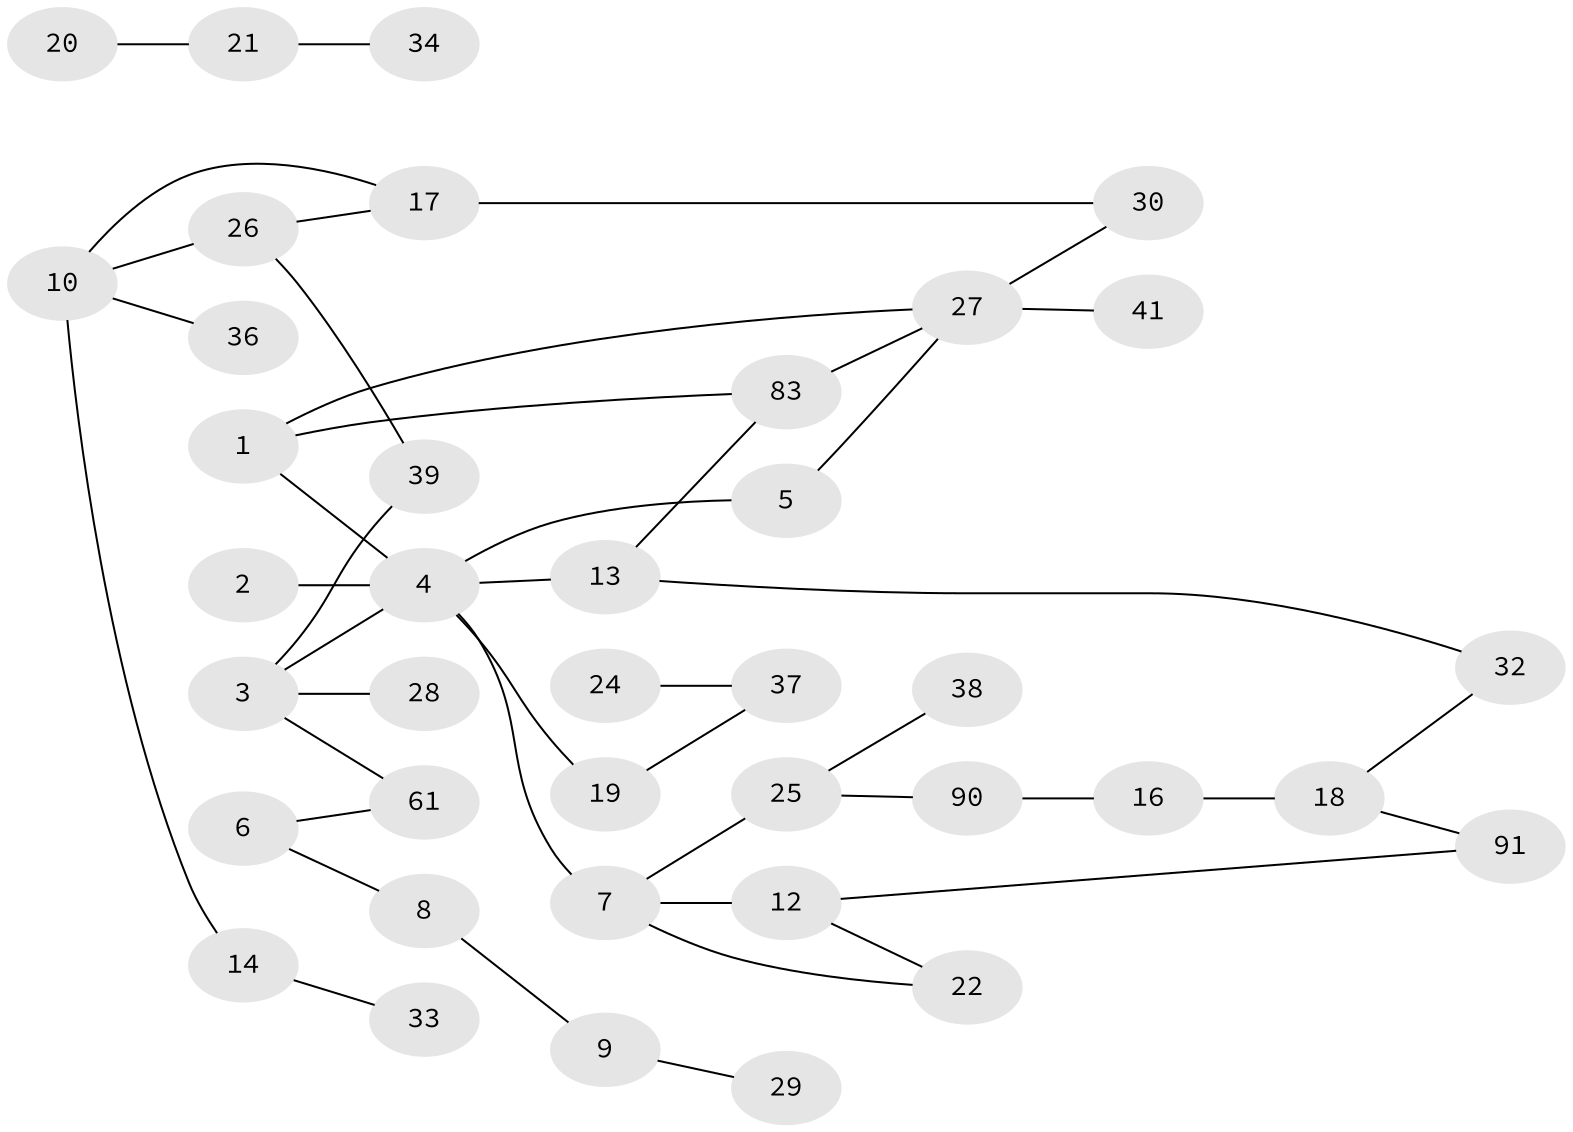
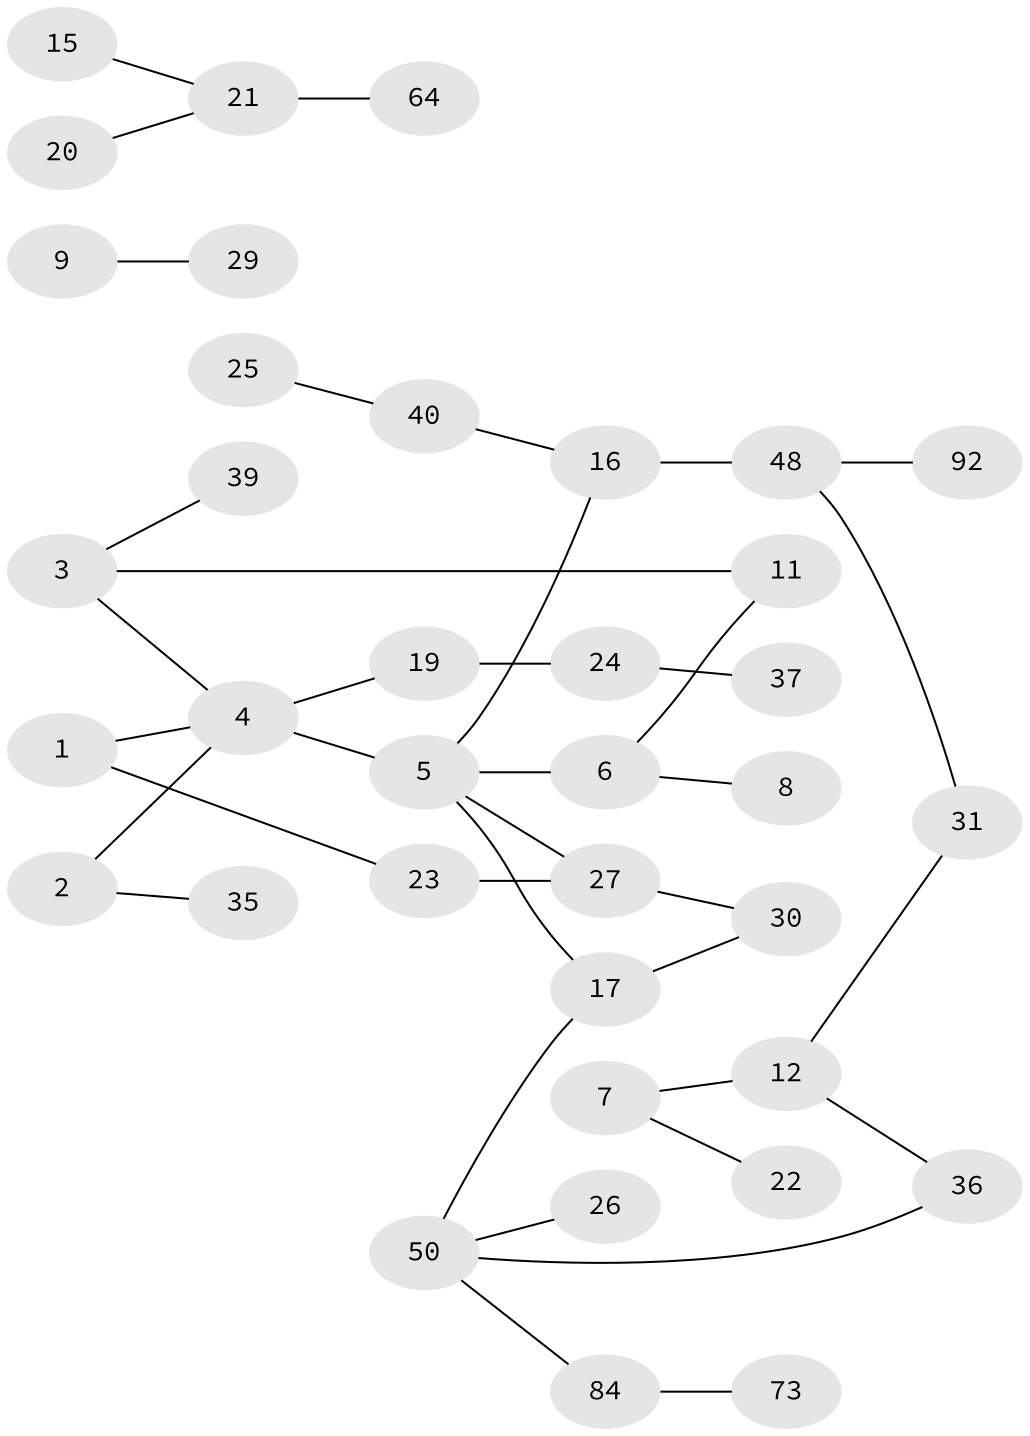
node "15": added
node "34": label "34" -> "64"
edge "17" -- "26": now "17" -- "5"
node "10": label "10" -> "50"
node "41": removed
edge "27" -- "1": removed
edge "26" -- "39": removed
node "83": label "83" -> "23"
node "13": removed
edge "16" -- "5": added
node "32": label "32" -> "92"
node "38": removed
node "28": removed
edge "37" -- "19": now "24" -- "19"
edge "4" -- "7": removed
edge "5" -- "6": added
node "90": label "90" -> "40"
node "18": label "18" -> "48"
node "61": label "61" -> "11"
node "91": label "91" -> "31"
edge "25" -- "7": removed
node "35": added
edge "12" -- "22": now "12" -- "36"
node "14": label "14" -> "84"
edge "8" -- "9": removed
node "33": label "33" -> "73"
